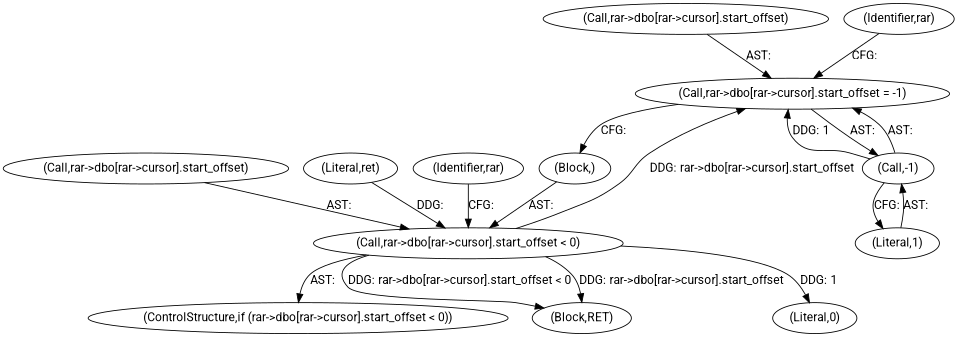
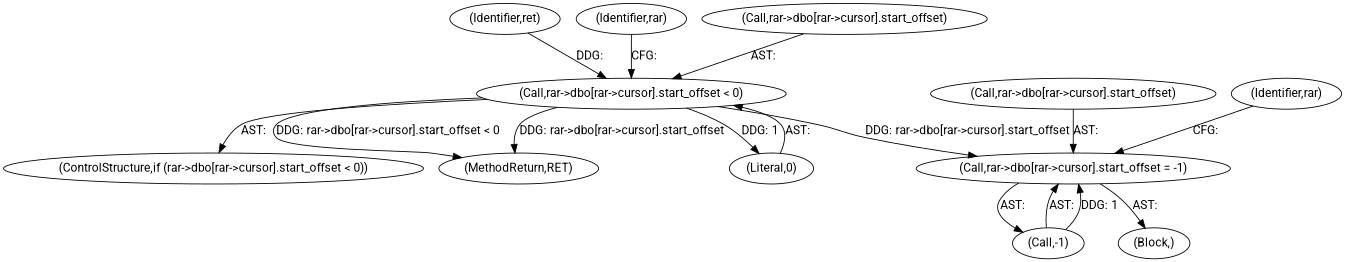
edge "(Call,rar->dbo[rar->cursor].start_offset = -1)" -> "(Block,)": label "CFG: " -> "AST: "
node "(Literal,ret)": label "(Literal,ret)" -> "(Identifier,ret)"
edge "(Block,)" -> "(Call,rar->dbo[rar->cursor].start_offset < 0)": now "(Literal,0)" -> "(Call,rar->dbo[rar->cursor].start_offset < 0)"
node "(Literal,1)": removed
node "(Block,RET)": label "(Block,RET)" -> "(MethodReturn,RET)"
